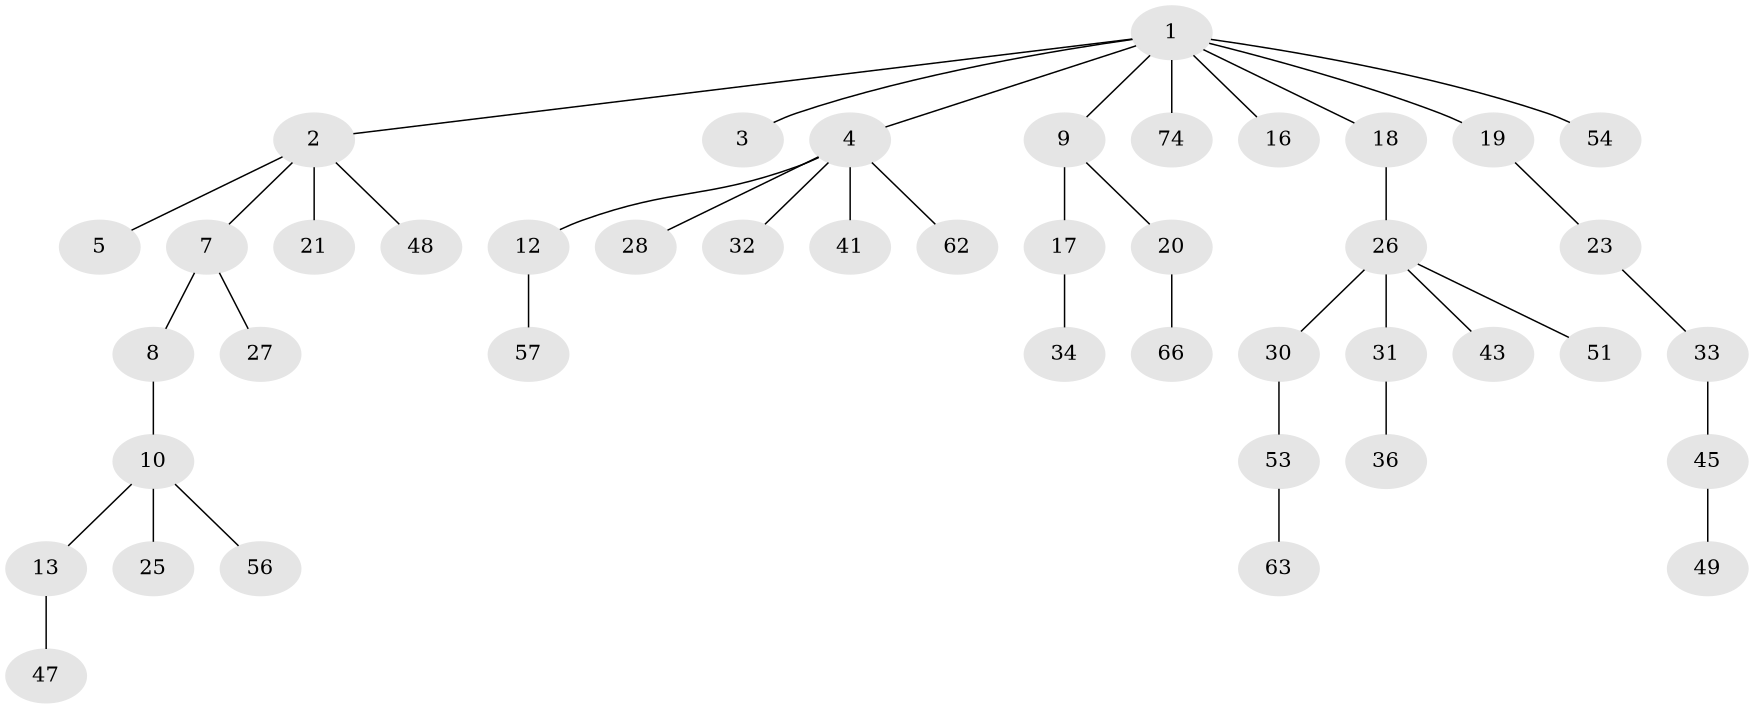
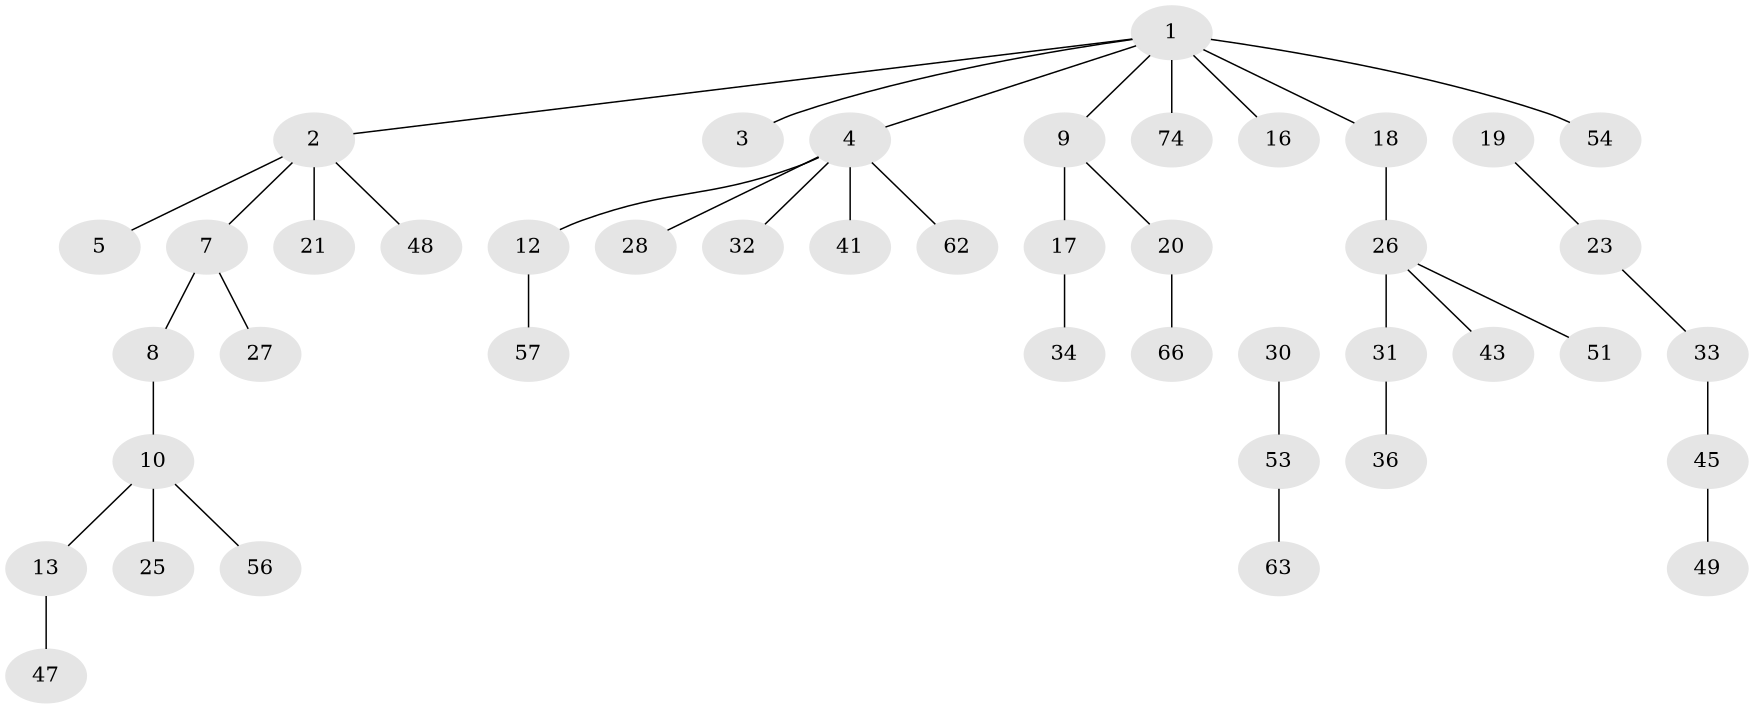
edge "1" -- "19": removed
edge "26" -- "30": removed
